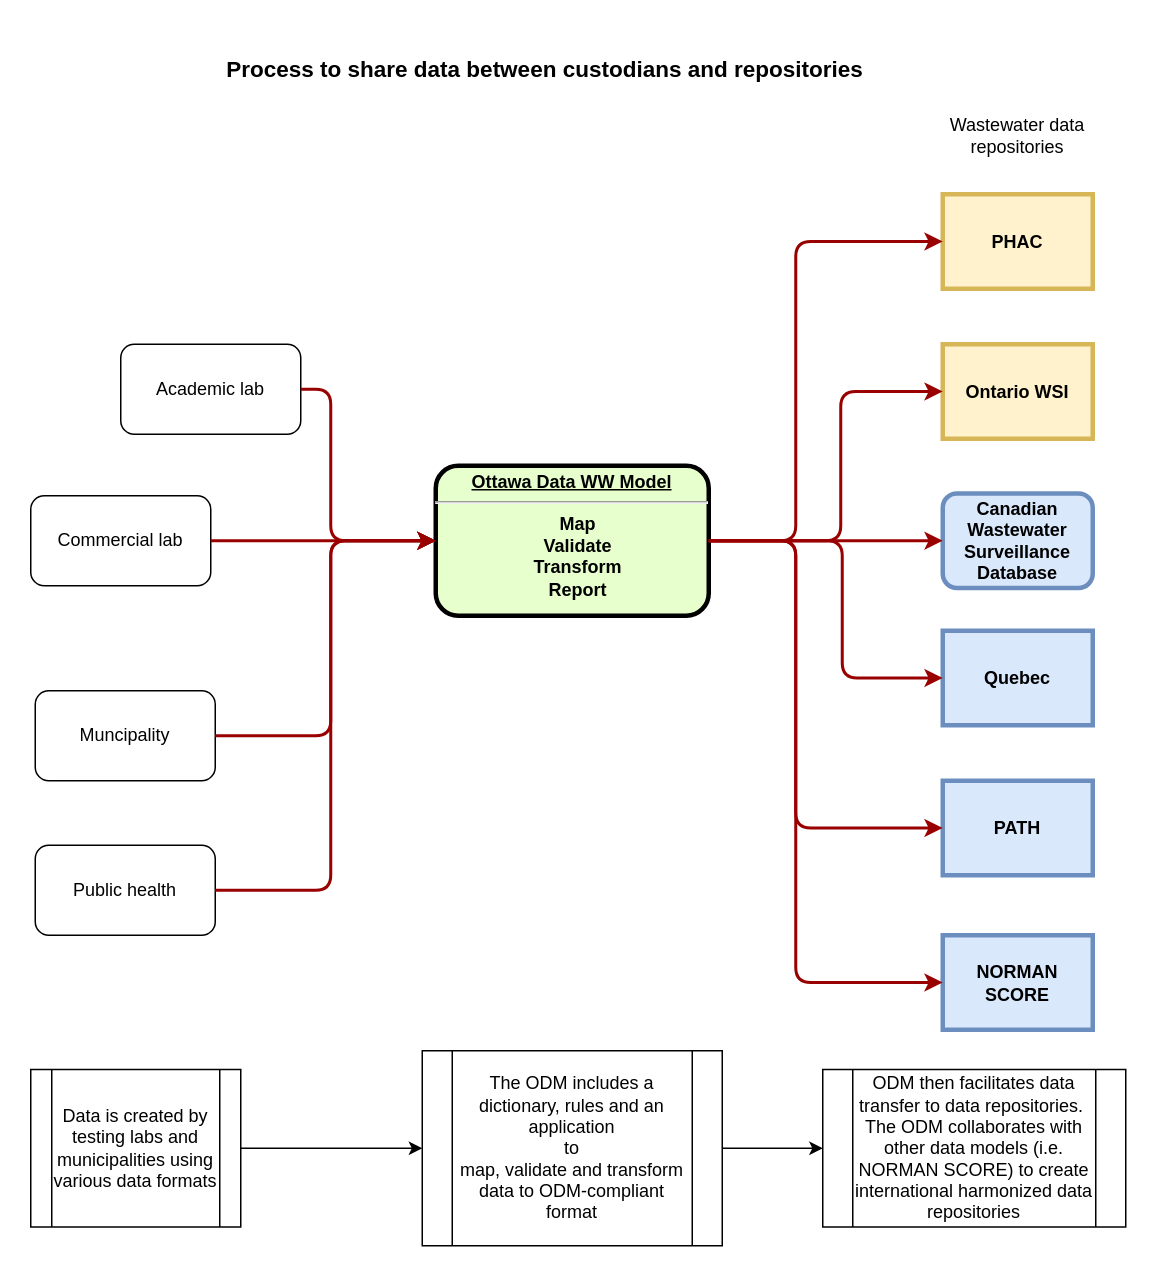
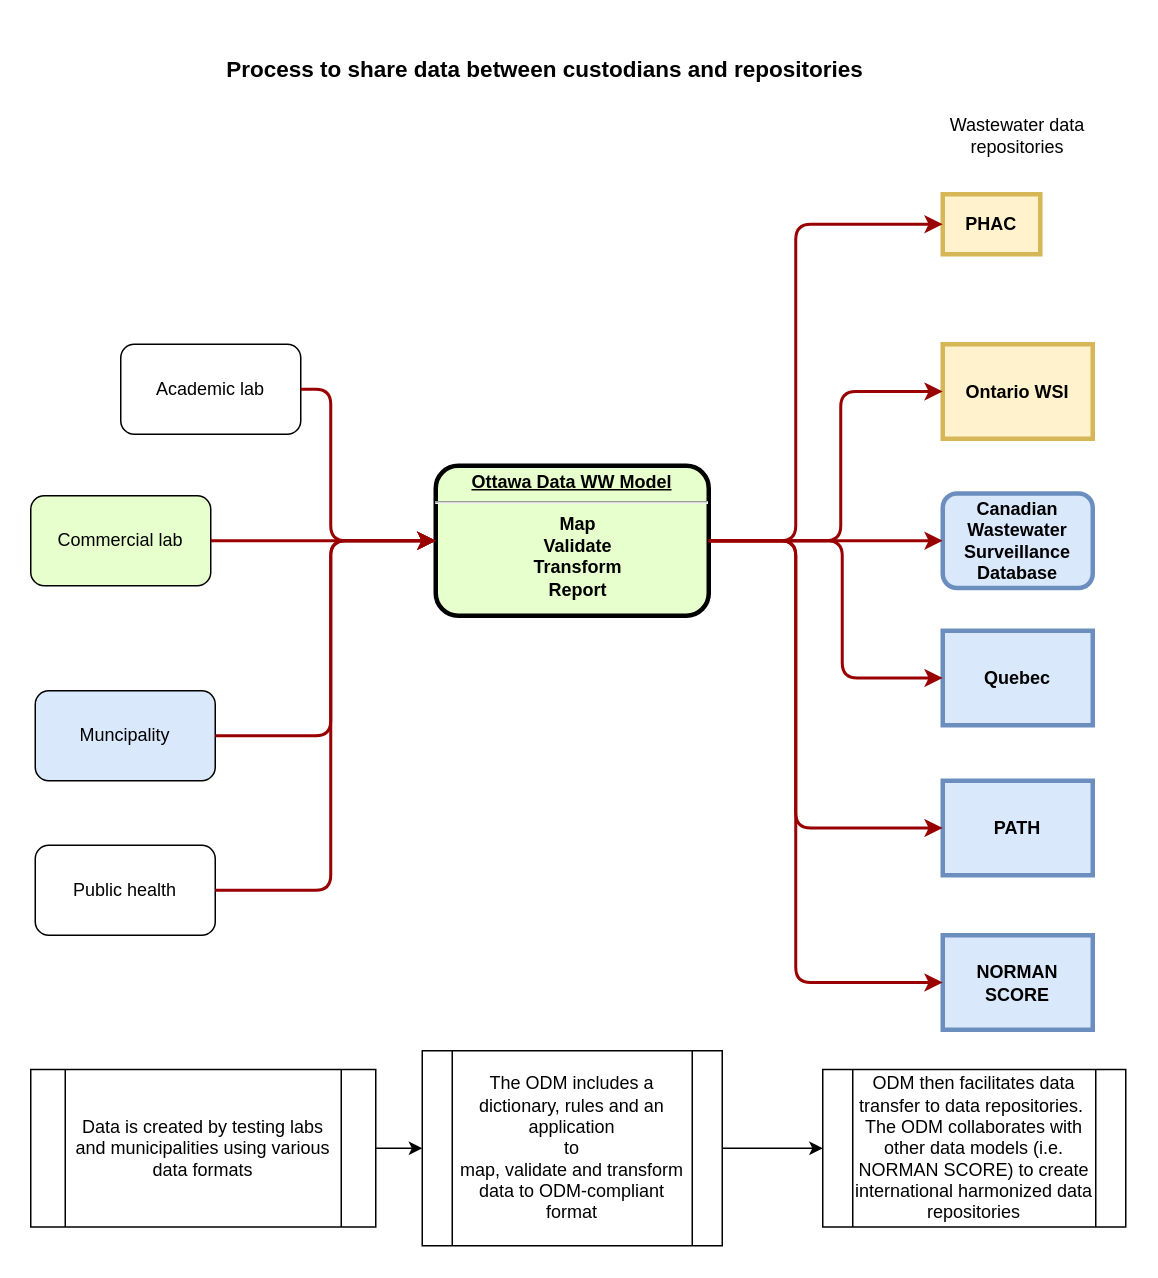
node "PHAC": size 150x95 -> 98x60
node "Commercial lab": fillcolor #ffffff -> #e6ffcc
node "Muncipality": fillcolor #ffffff -> #dae8fc
node "Data is created by testing labs and municipalities using various data formats": size 210x158 -> 345x158
